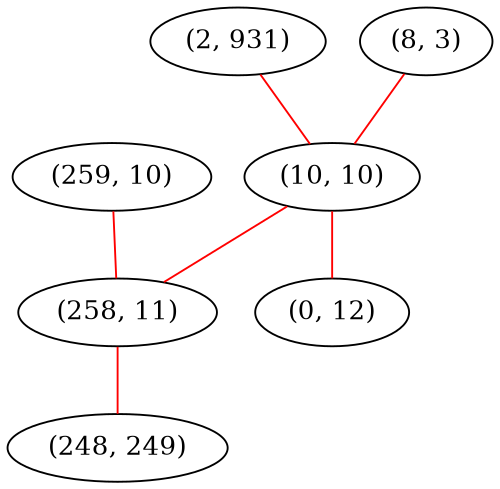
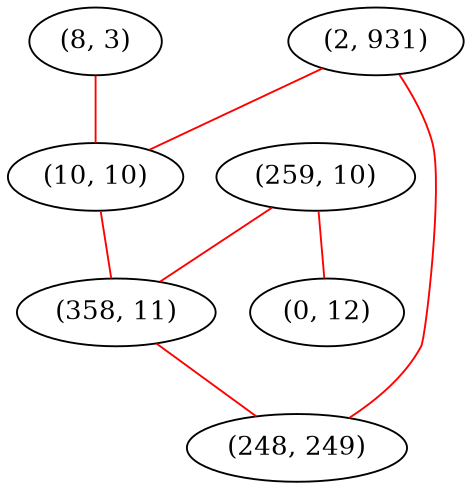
edge "(10, 10)" -- "(0, 12)": now "(259, 10)" -- "(0, 12)"
edge "(2, 931)" -- "(248, 249)": added
node "(258, 11)": label "(258, 11)" -> "(358, 11)"
